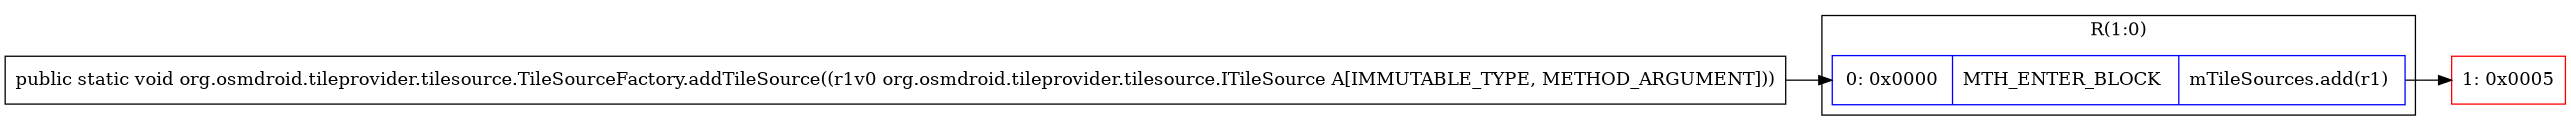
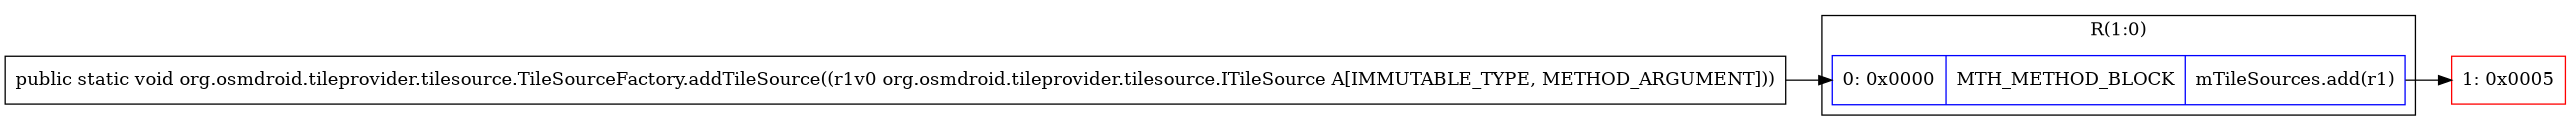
node "0: 0x0000": text "MTH_ENTER_BLOCK" -> "MTH_METHOD_BLOCK"
